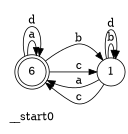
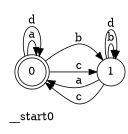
node "6": label "6" -> "0"
